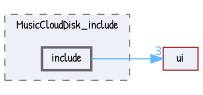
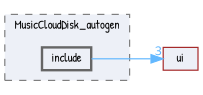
cluster "MusicCloudDisk_include": label "MusicCloudDisk_include" -> "MusicCloudDisk_autogen"
